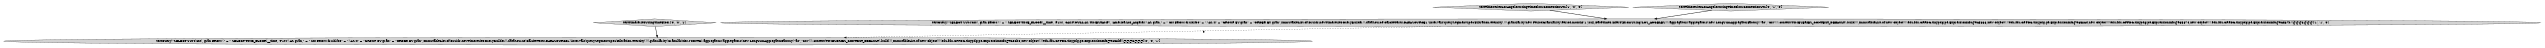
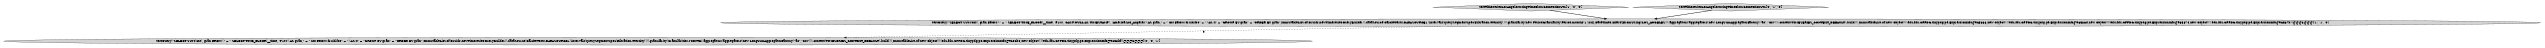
node "testTimeseriesUsingTimeFloor['0', '0', '1']": removed
